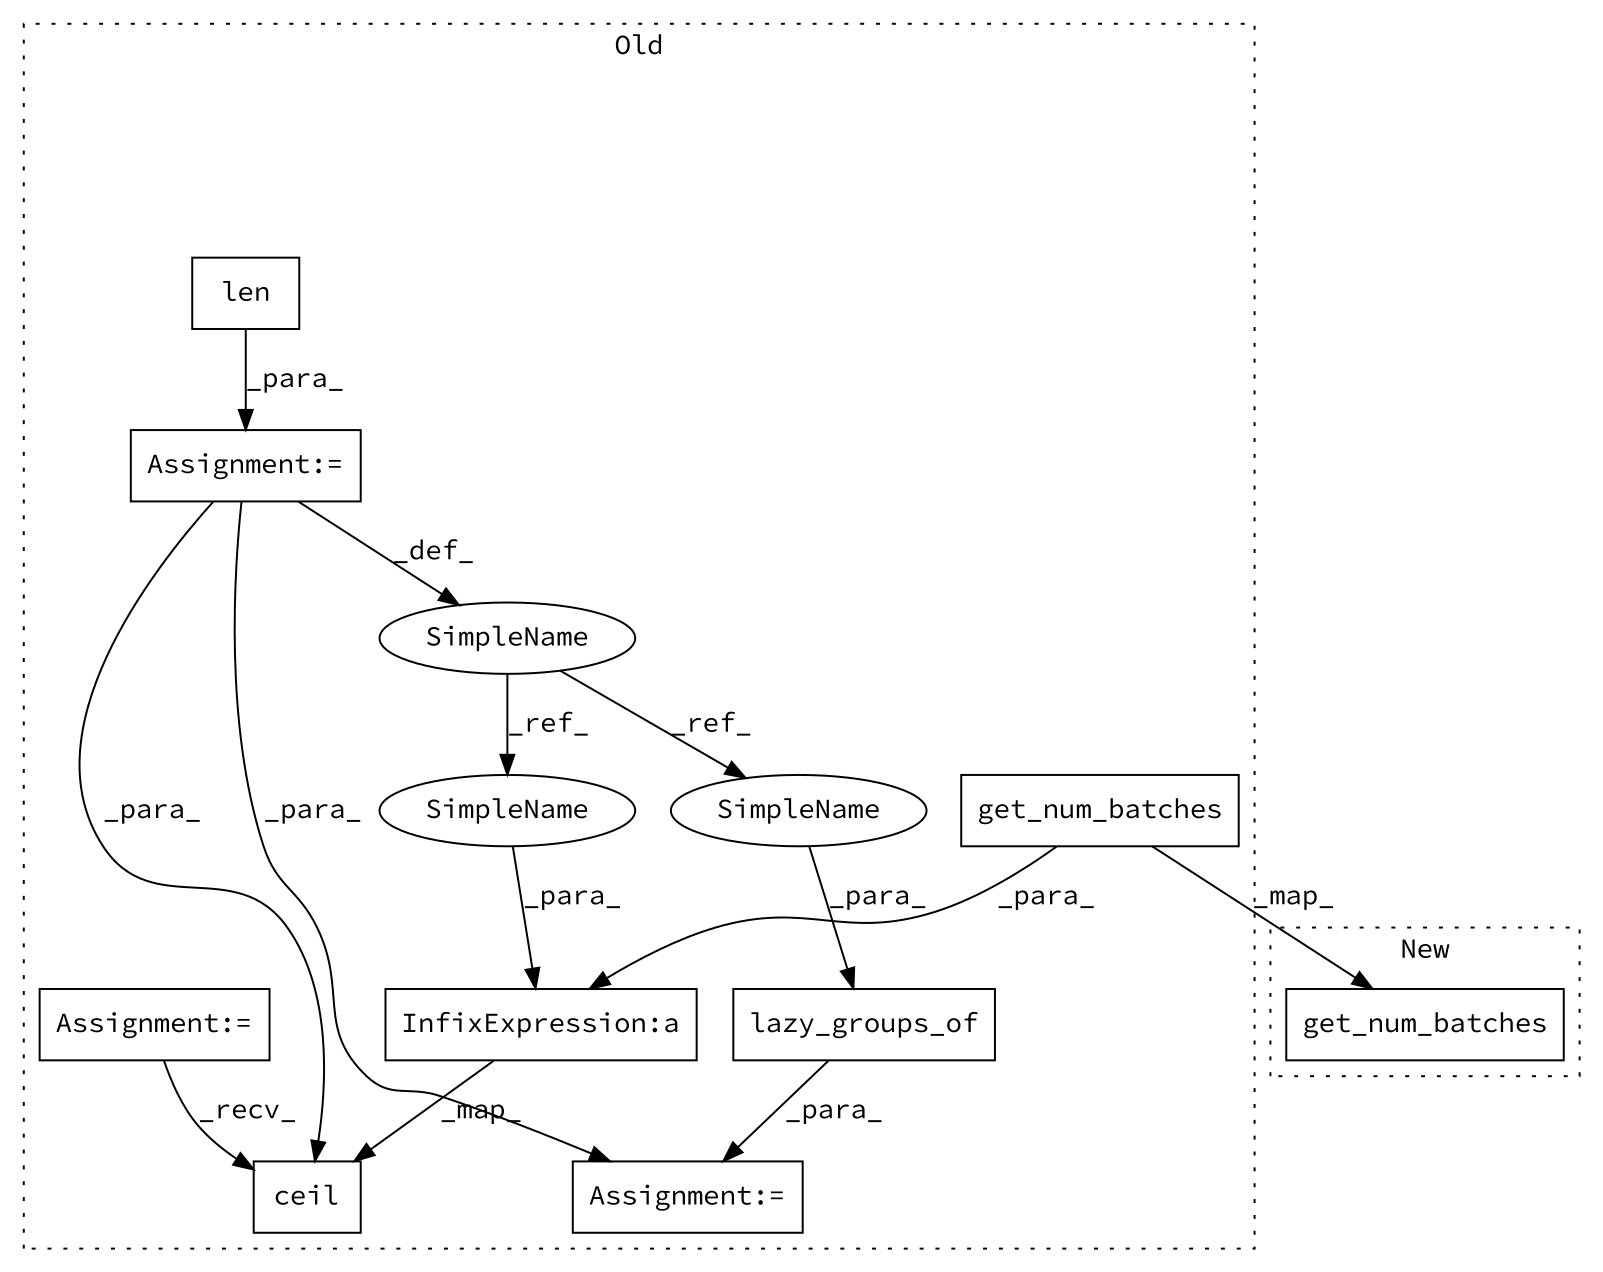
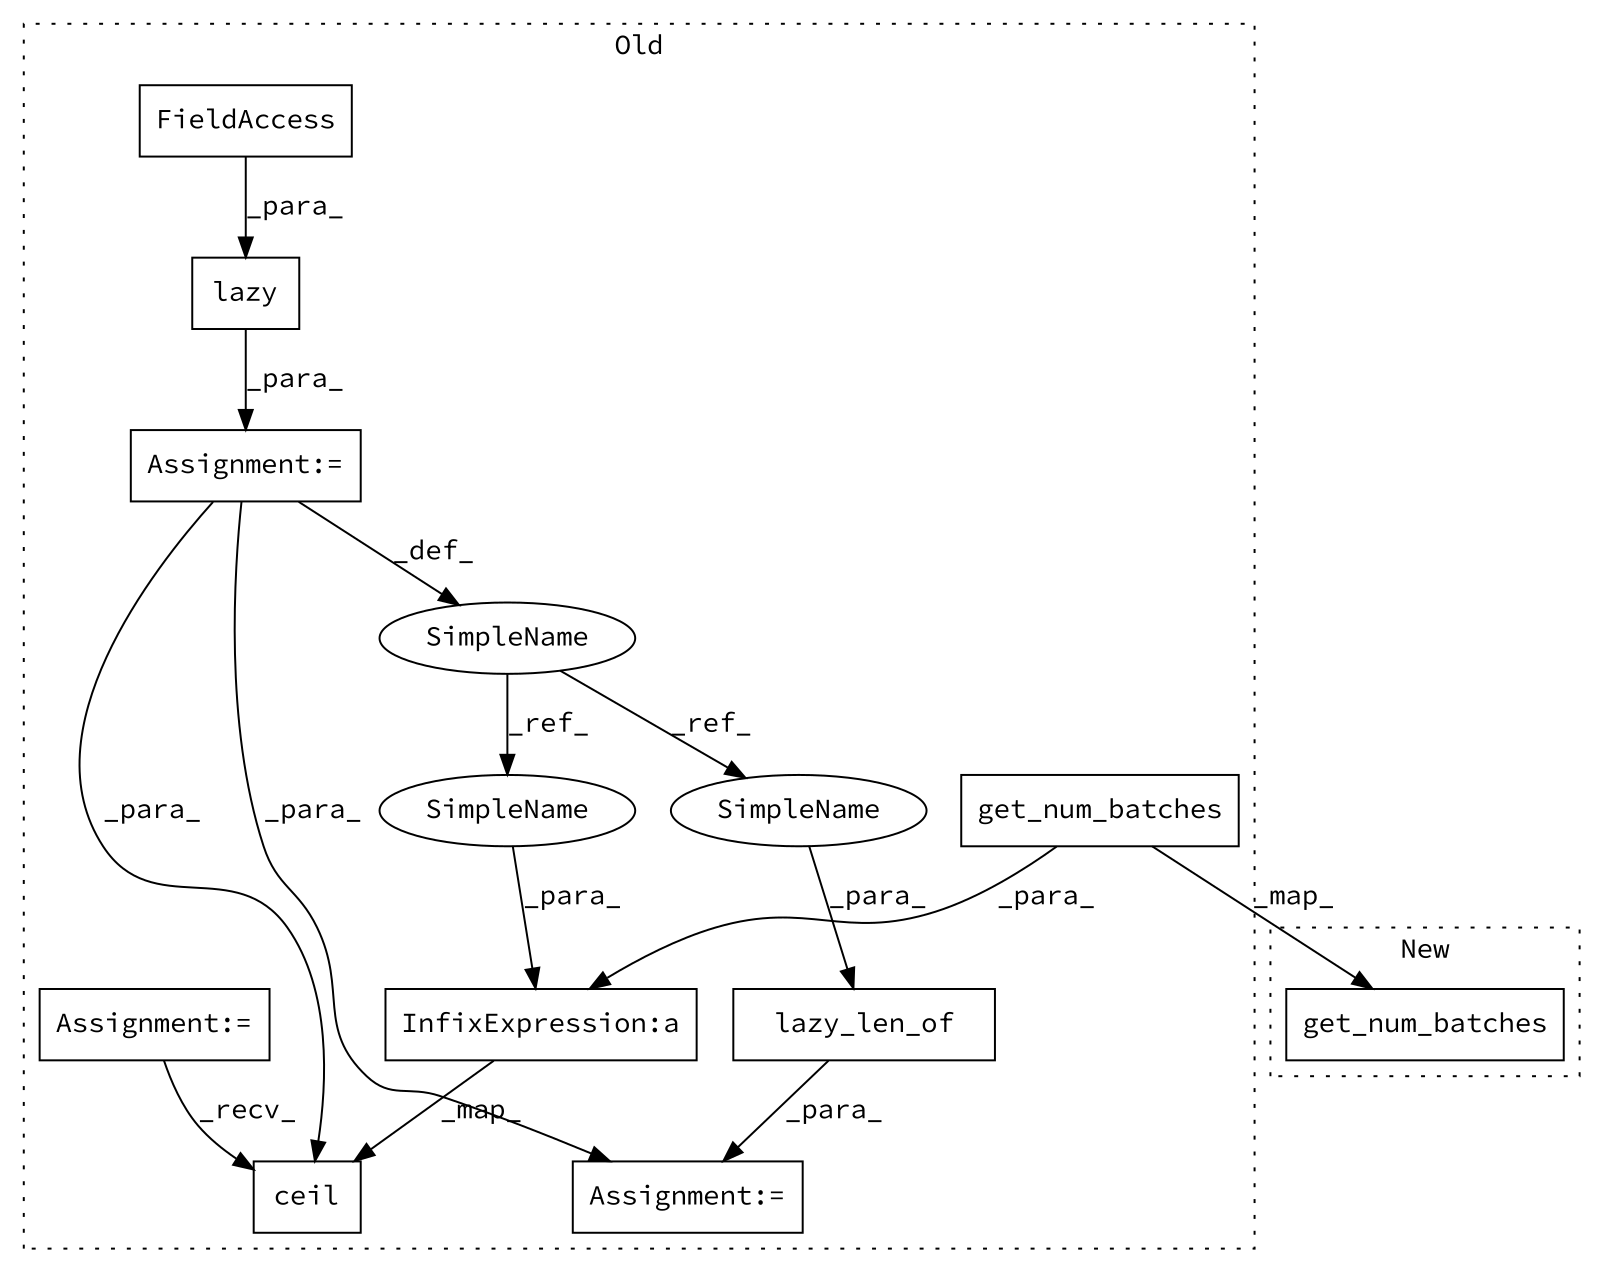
node "FieldAccess": added
node "len": label "len" -> "lazy"
node "lazy_groups_of": label "lazy_groups_of" -> "lazy_len_of"
